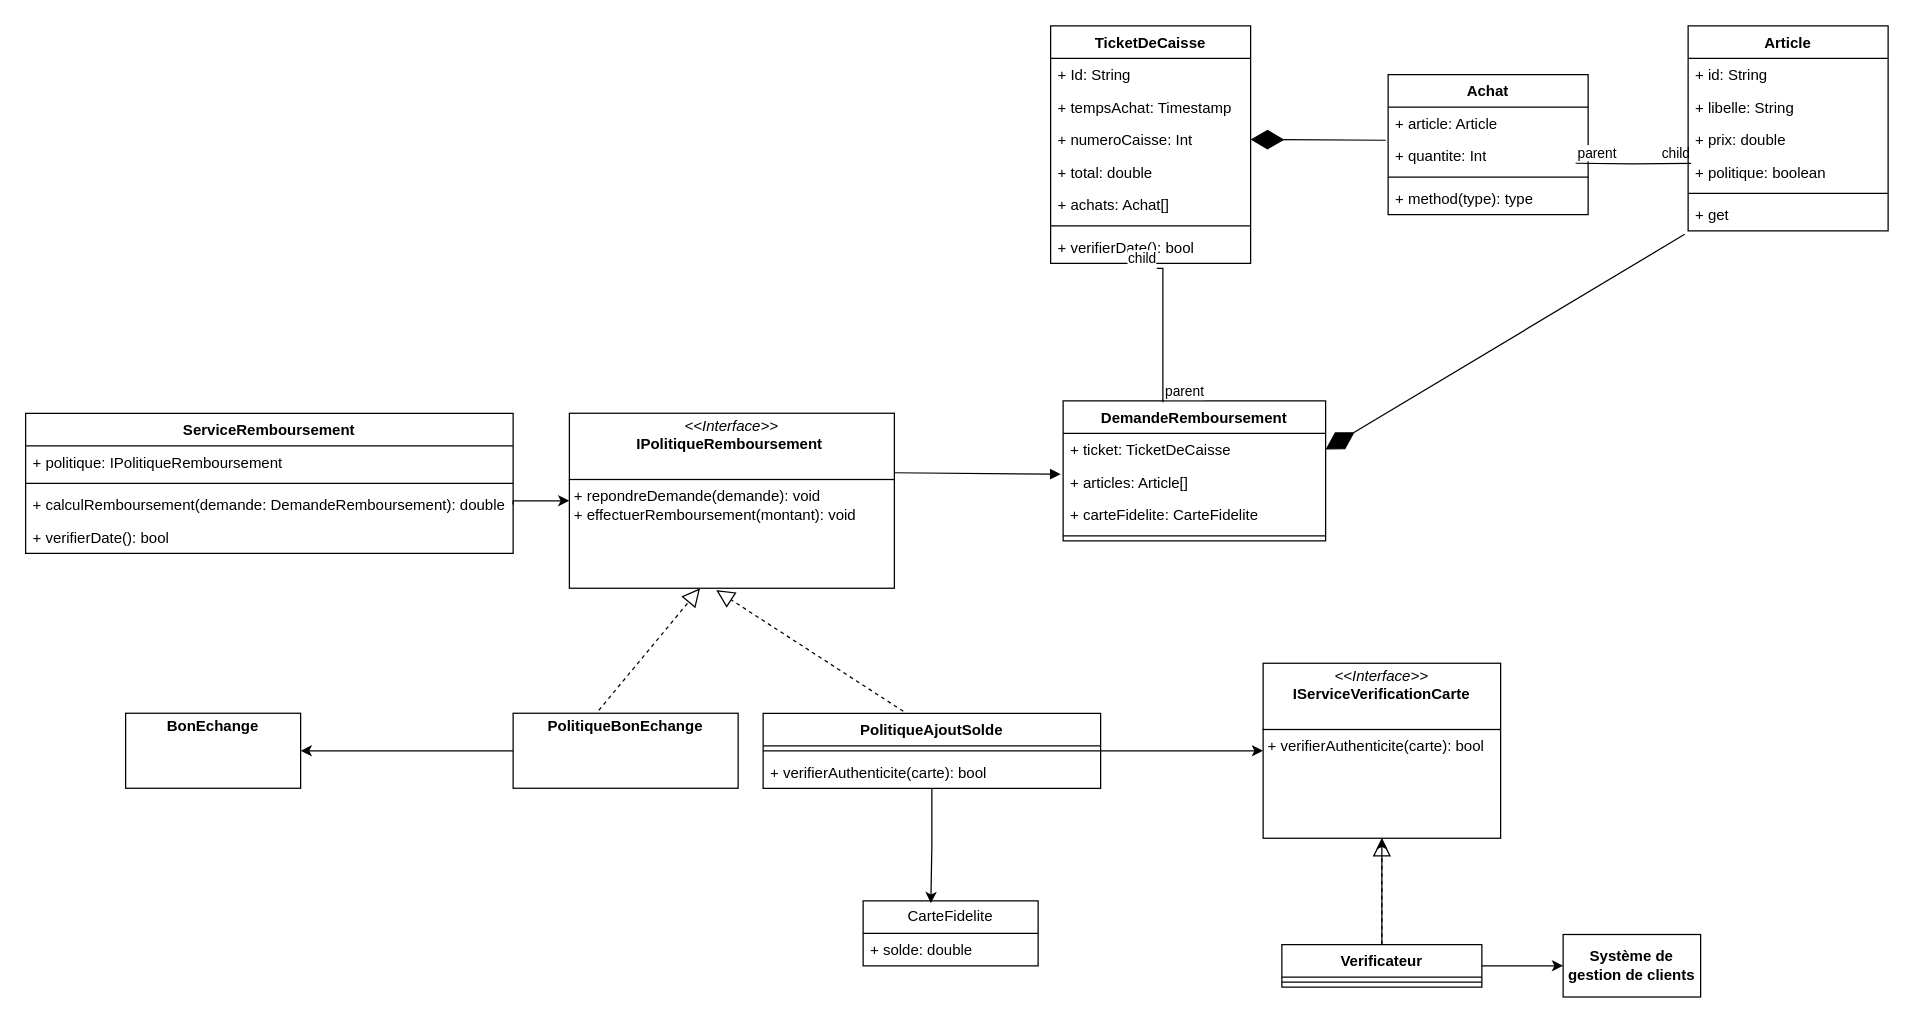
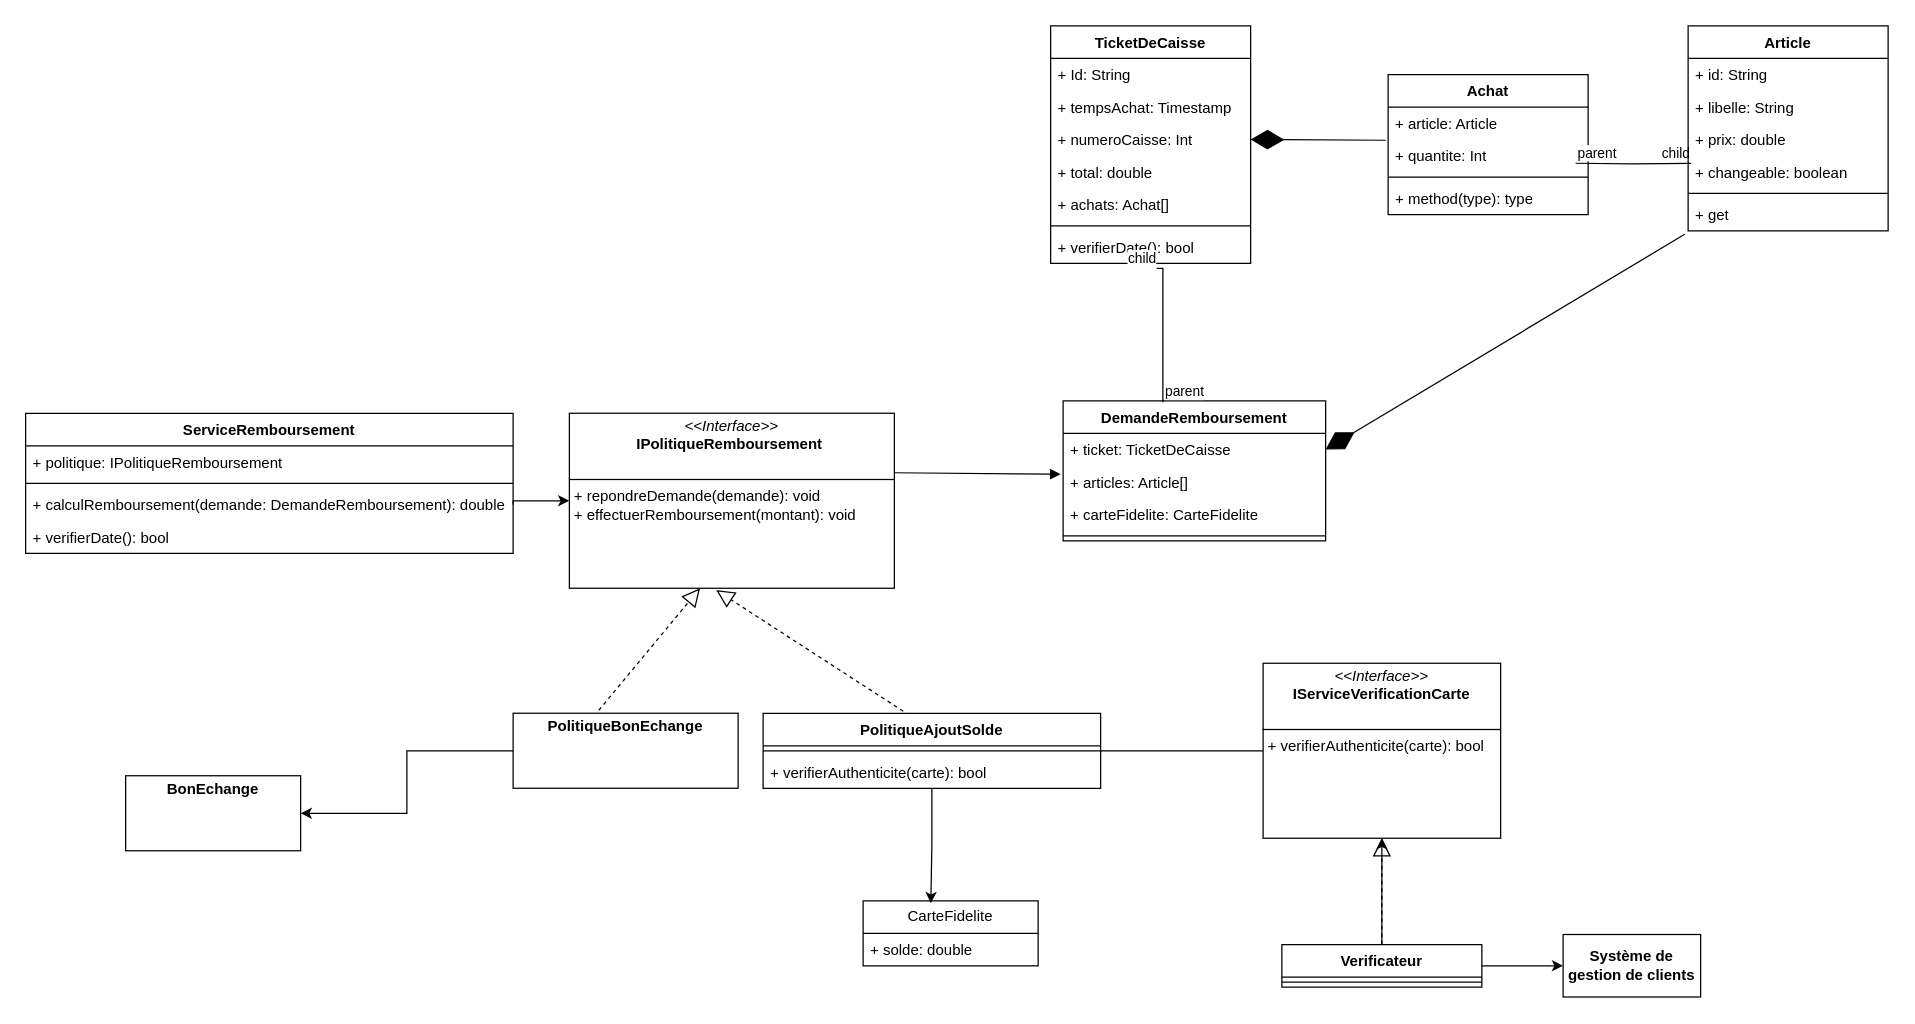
node "+ politique: boolean": label "+ politique: boolean" -> "+ changeable: boolean"
node "BonEchange": moved (213, 751) -> (213, 813)
edge "PolitiqueAjoutSolde" -> "<<Interface>> IServiceVerificationCarte + verifierAuthenticite(carte): bool": arrowhead classic -> none
